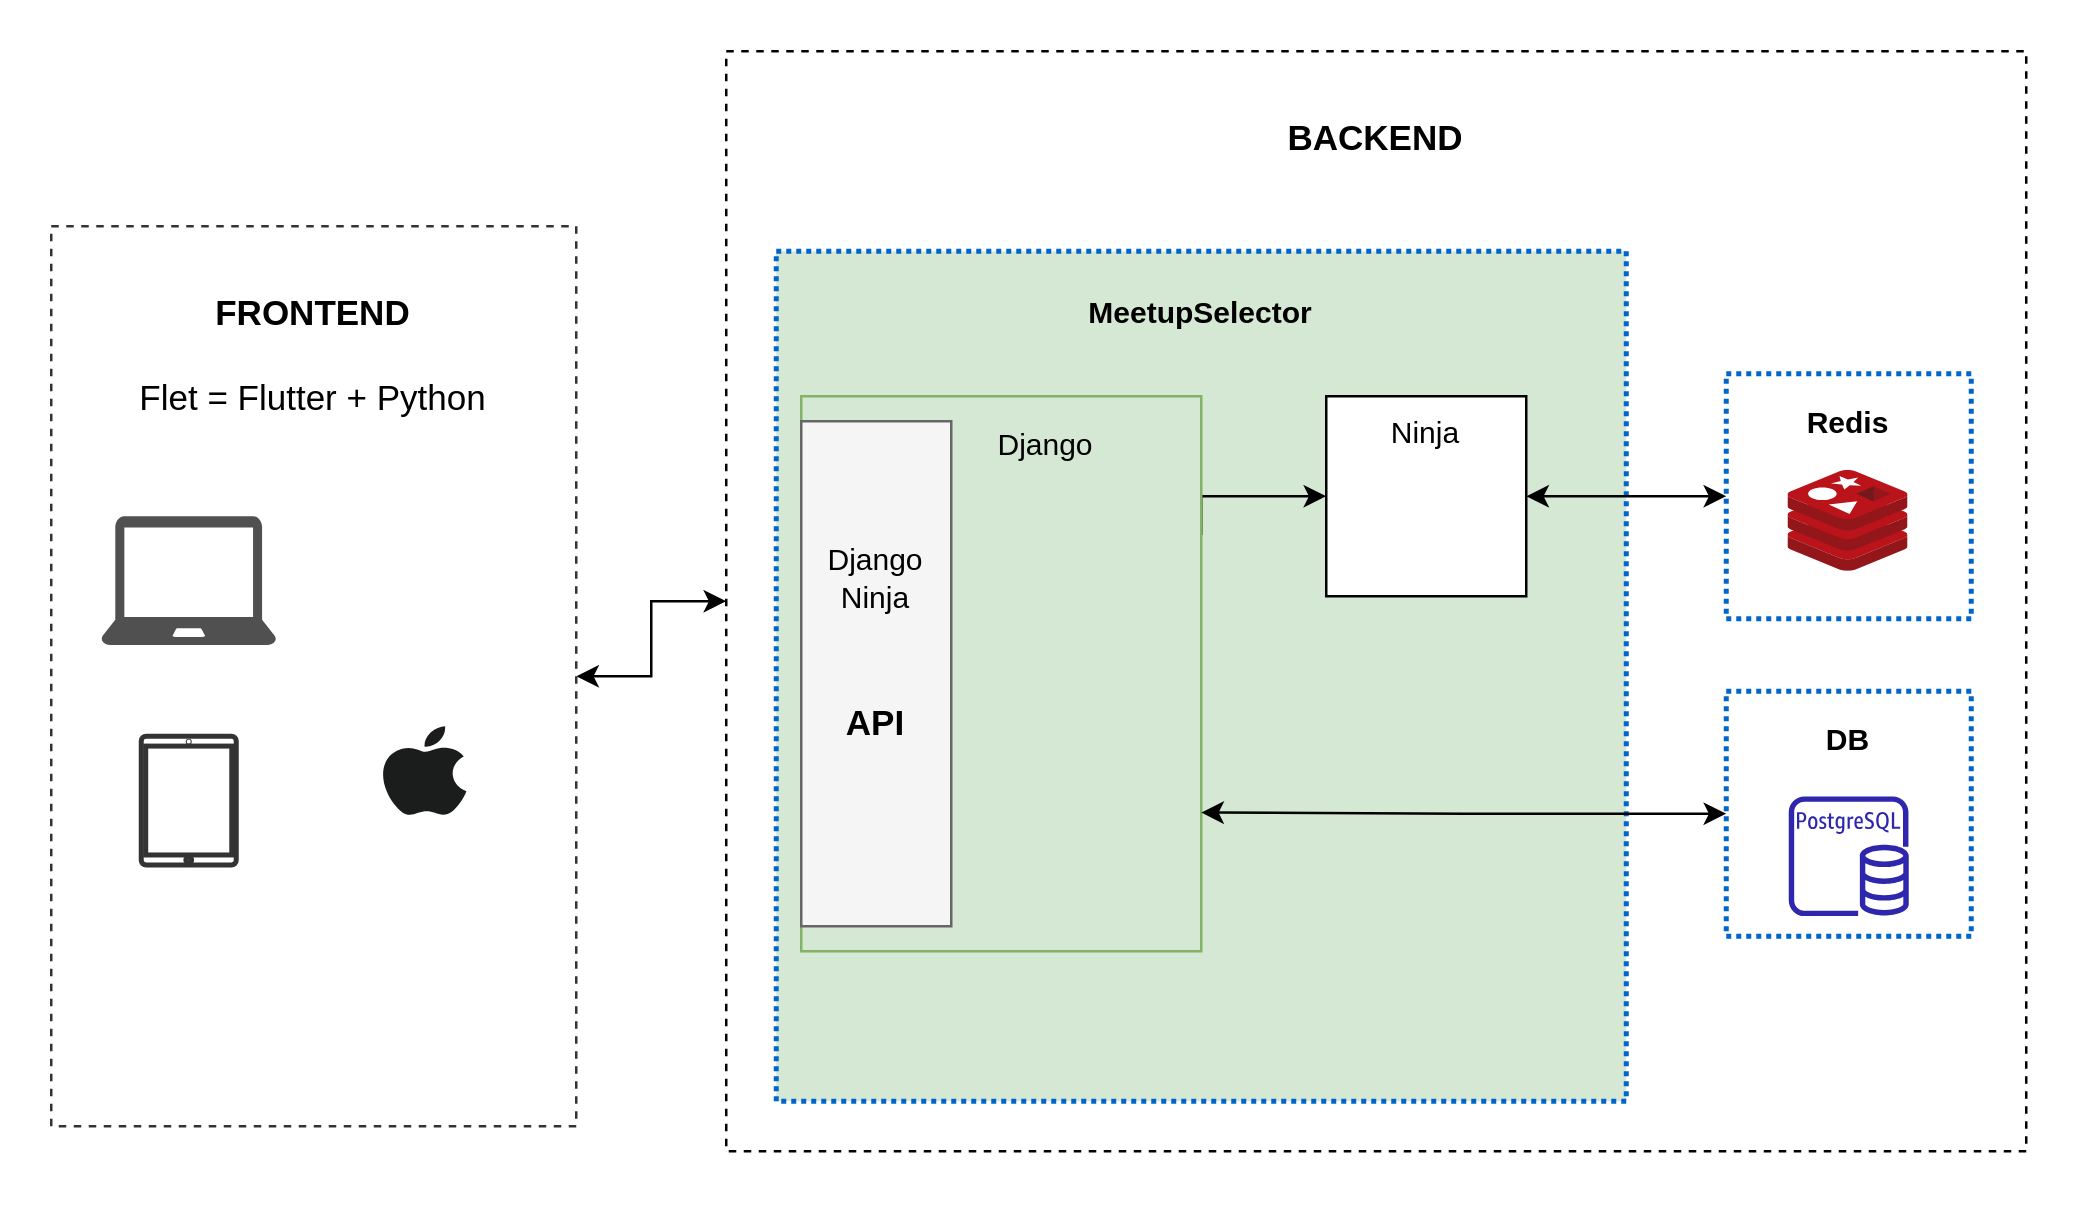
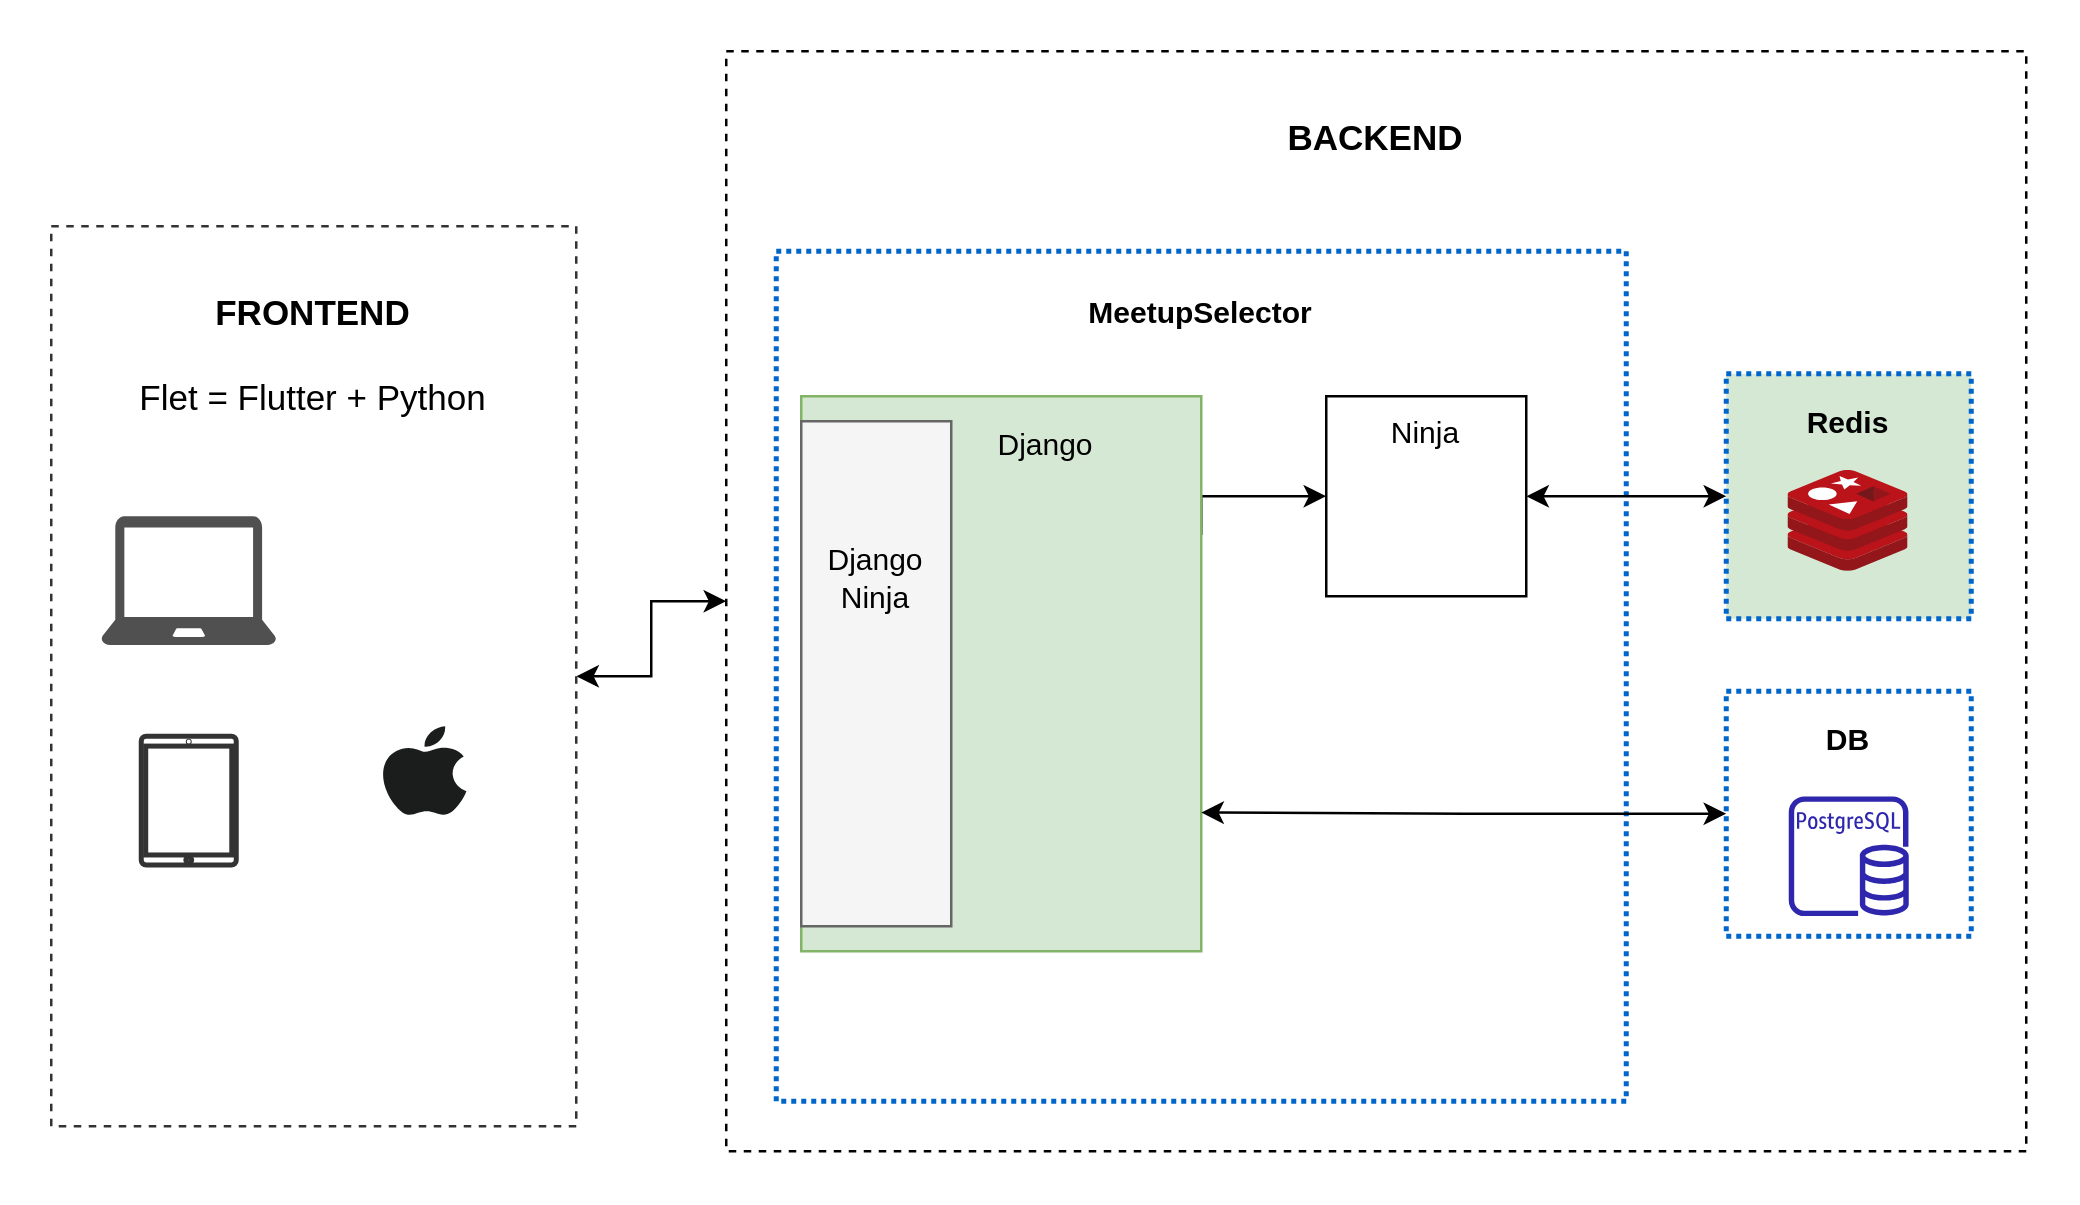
node "MeetupSelector": fillcolor #d5e8d4 -> #ffffff
node "Redis": fillcolor #ffffff -> #d5e8d4
node "API": removed
